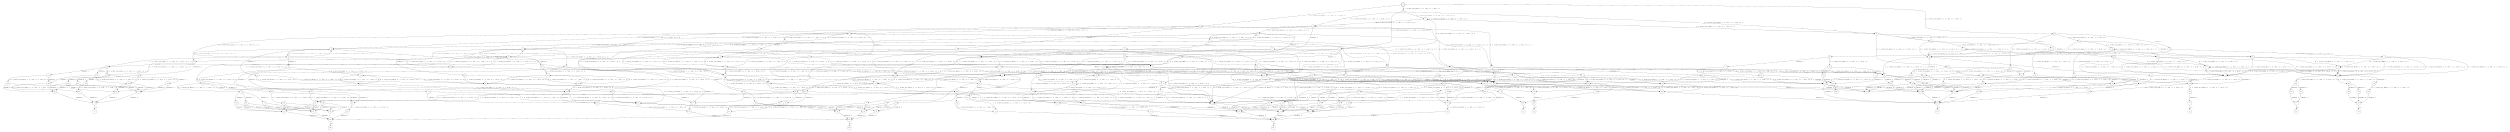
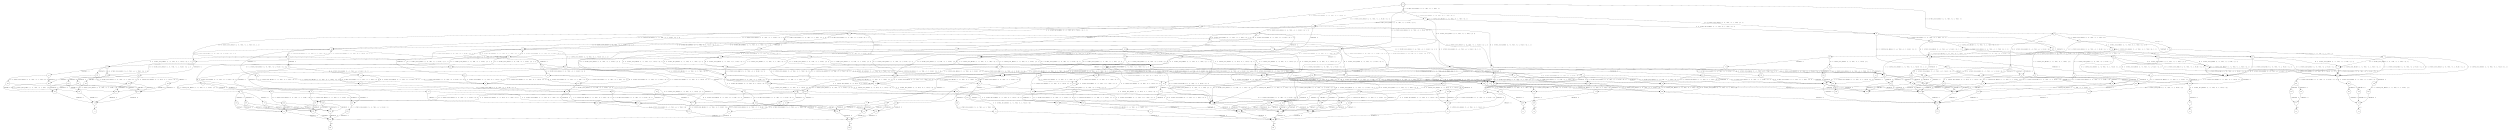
edge "44" -> "100": now "207" -> "100"
node "125": added
edge "204" -> "219": added, label "TERMINATE !2"
